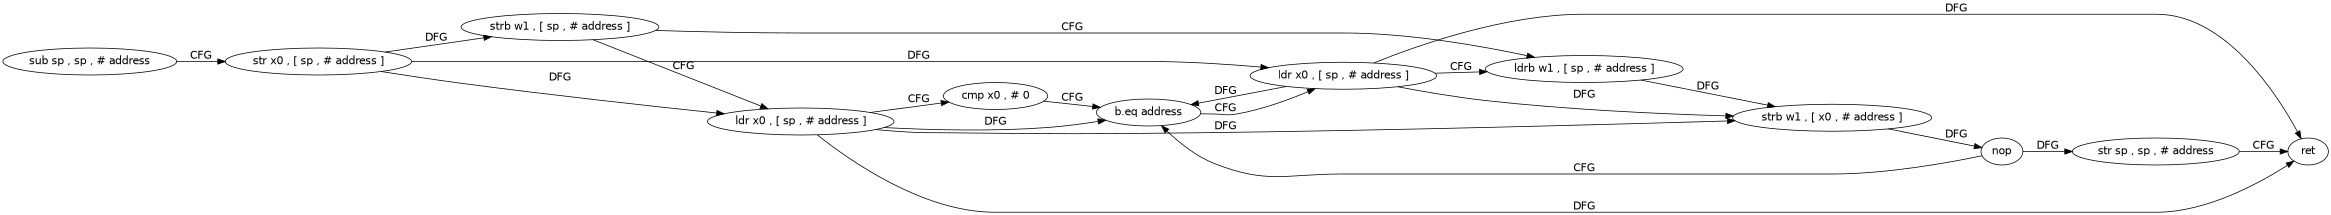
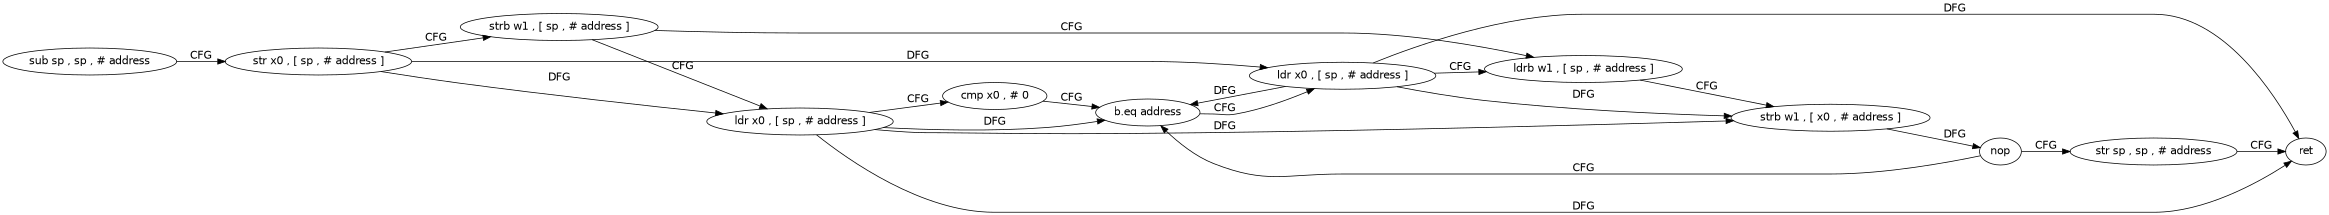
edge "str x0 , [ sp , # address ]" -> "strb w1 , [ sp , # address ]": label "DFG" -> "CFG"
edge "ldrb w1 , [ sp , # address ]" -> "strb w1 , [ x0 , # address ]": label "DFG" -> "CFG"
edge "nop" -> "str sp , sp , # address": label "DFG" -> "CFG"
